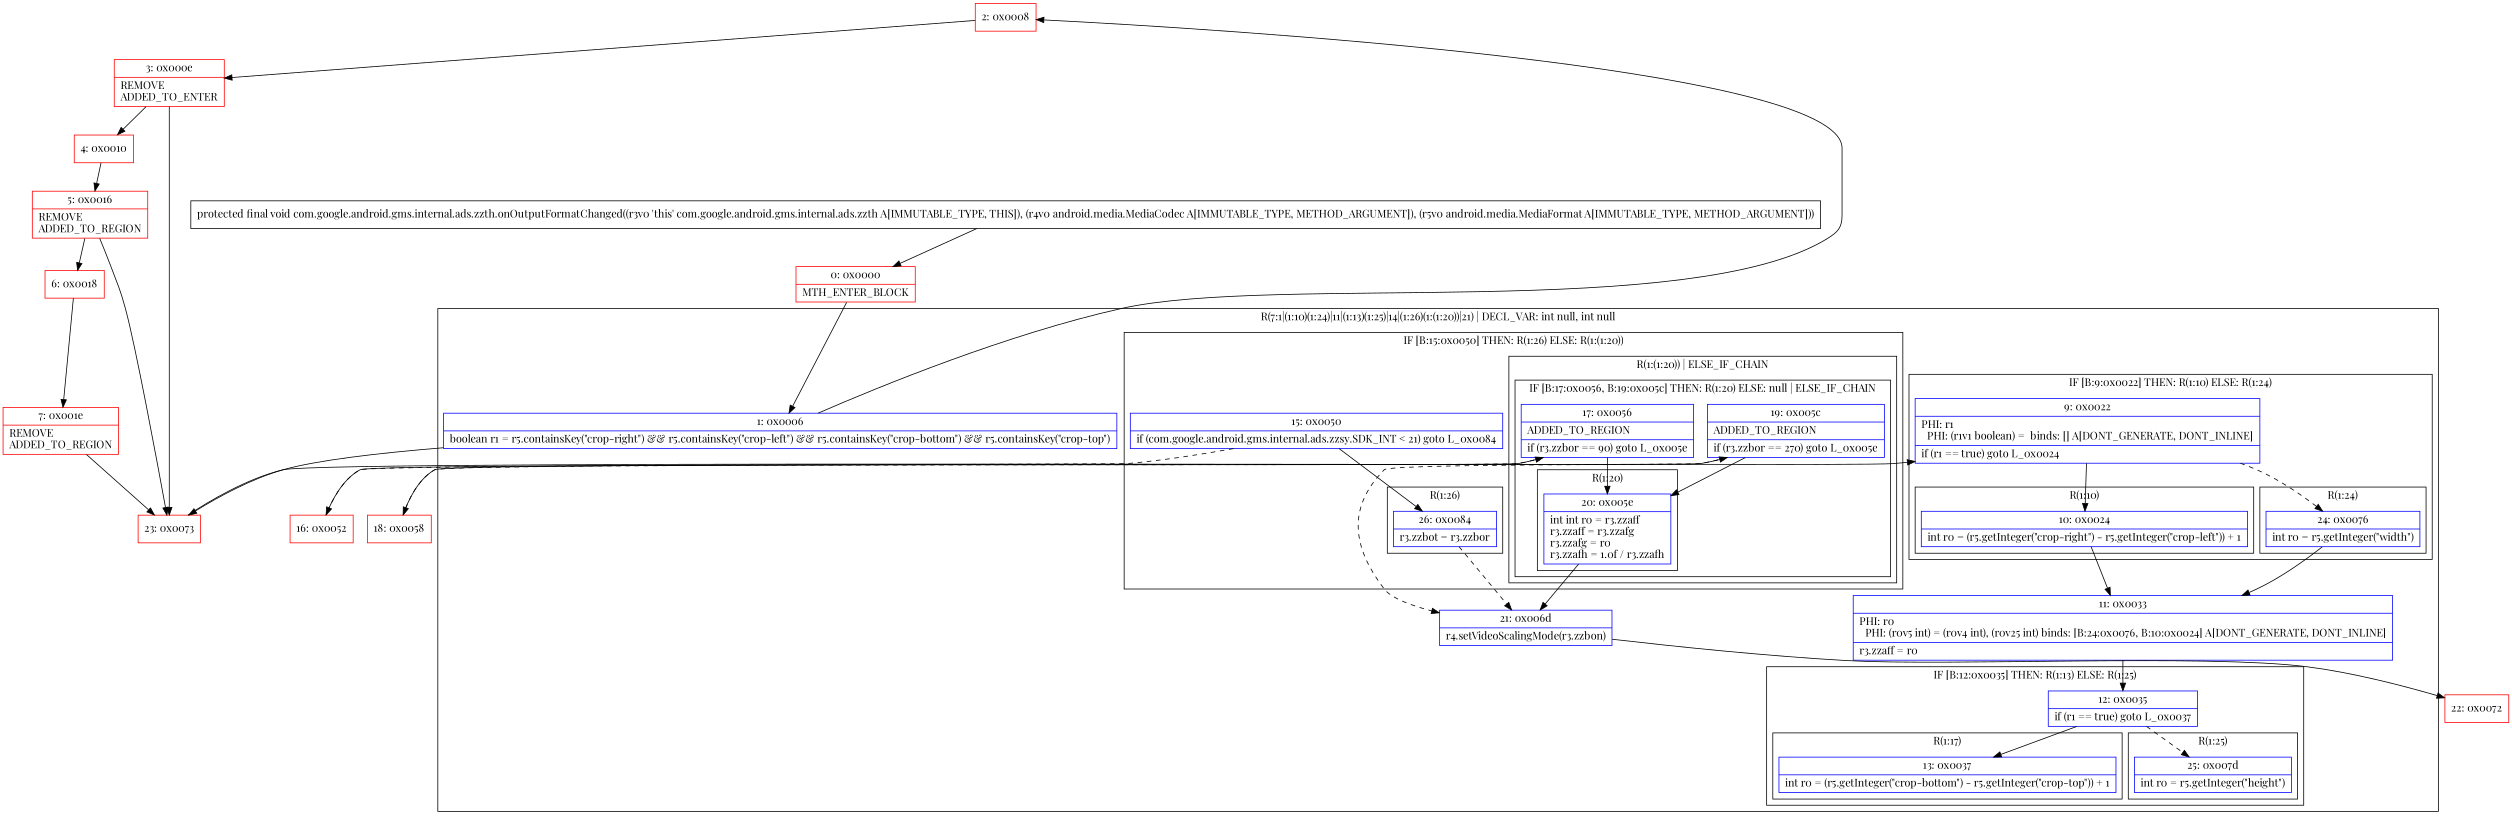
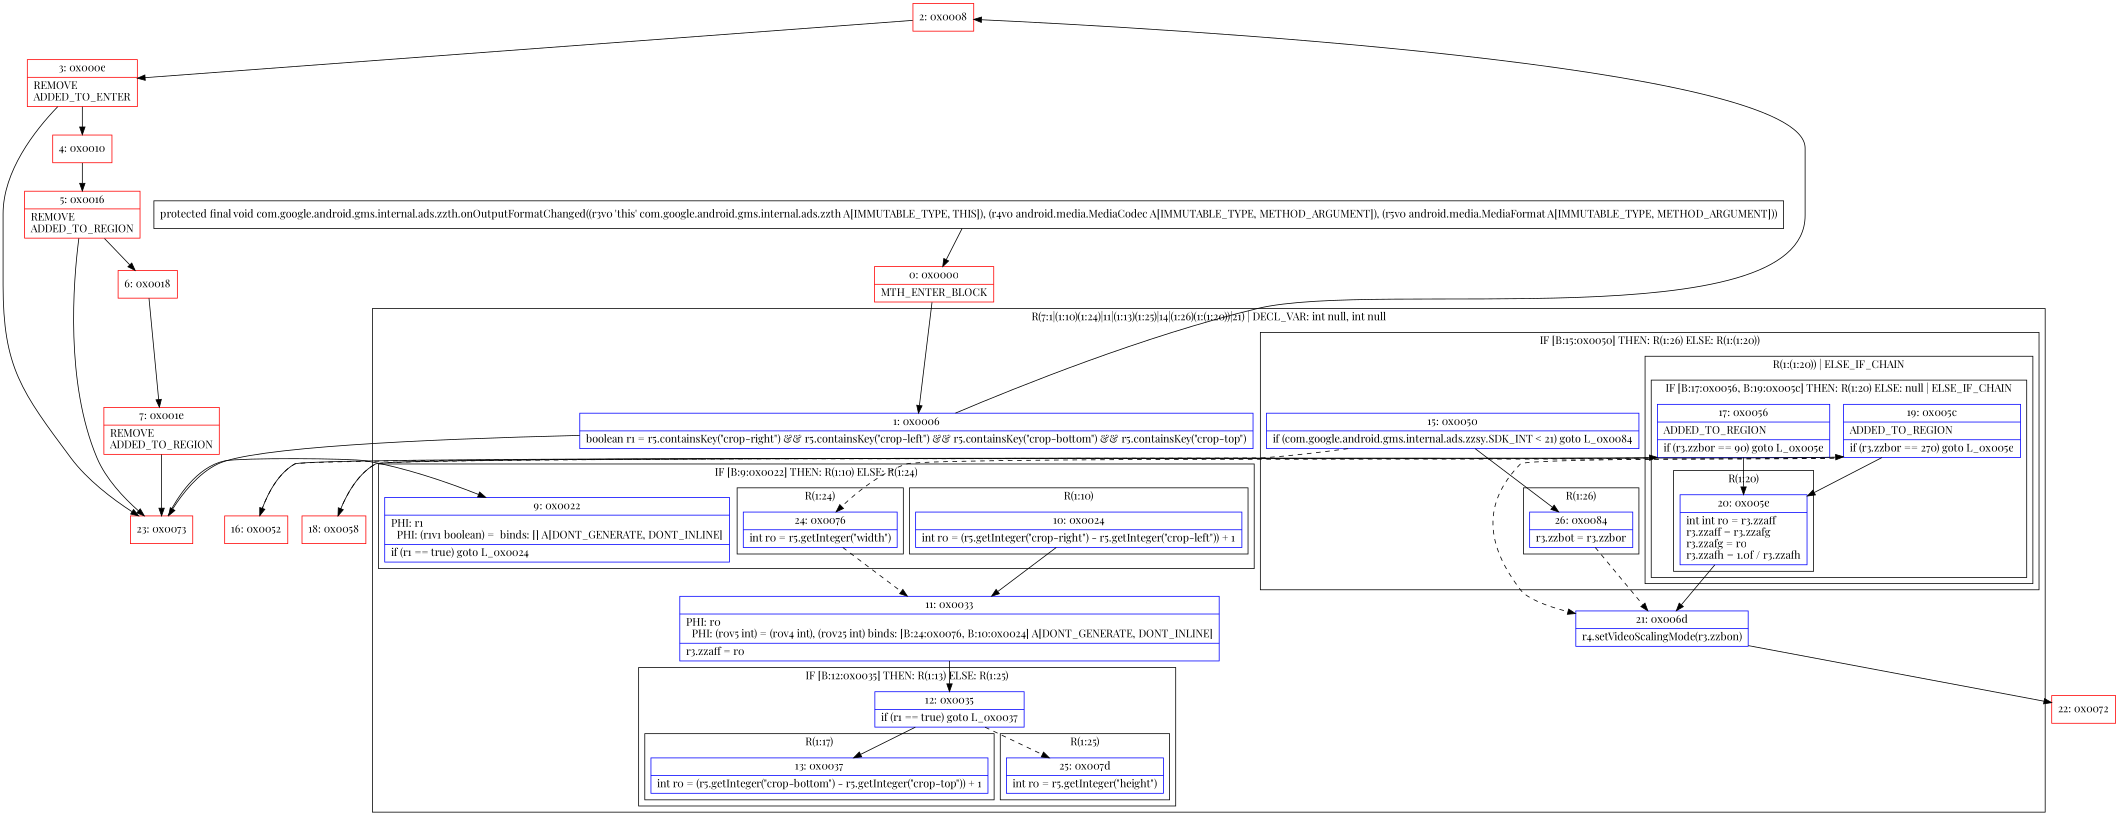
edge "9: 0x0022" -> "10: 0x0024": removed
edge "9: 0x0022" -> "24: 0x0076": now "19: 0x005c" -> "24: 0x0076"
edge "24: 0x0076" -> "11: 0x0033": style solid -> dashed
